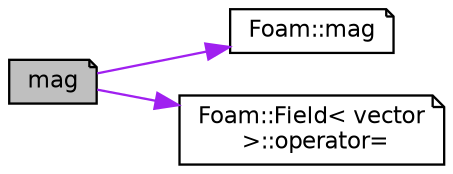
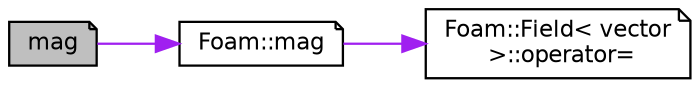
edge "mag" -> "Foam::Field< vector >::operator=": now "Foam::mag" -> "Foam::Field< vector >::operator="
